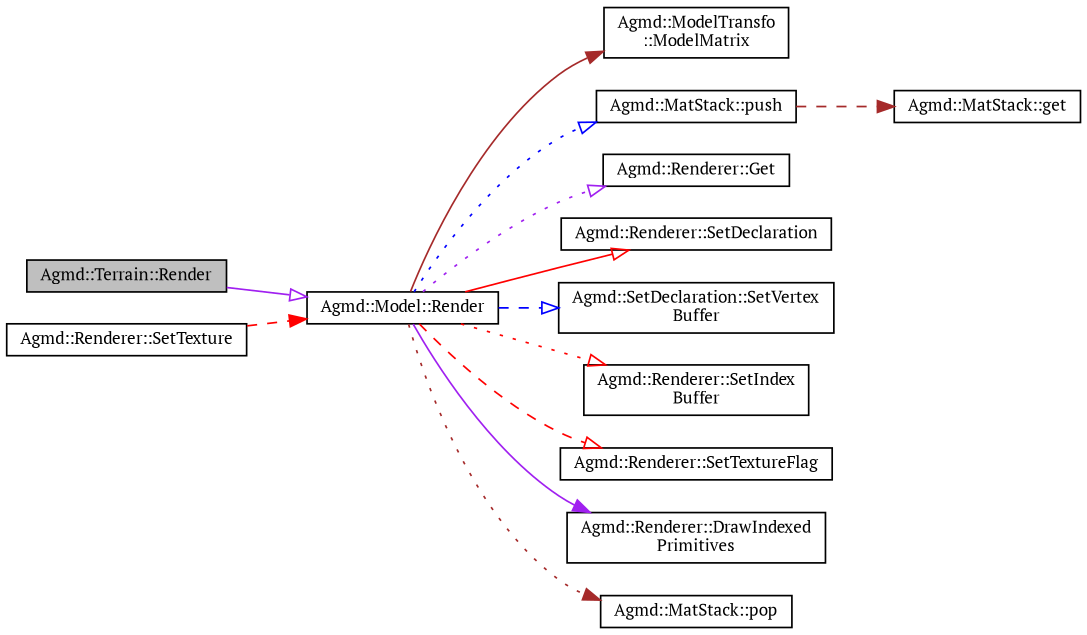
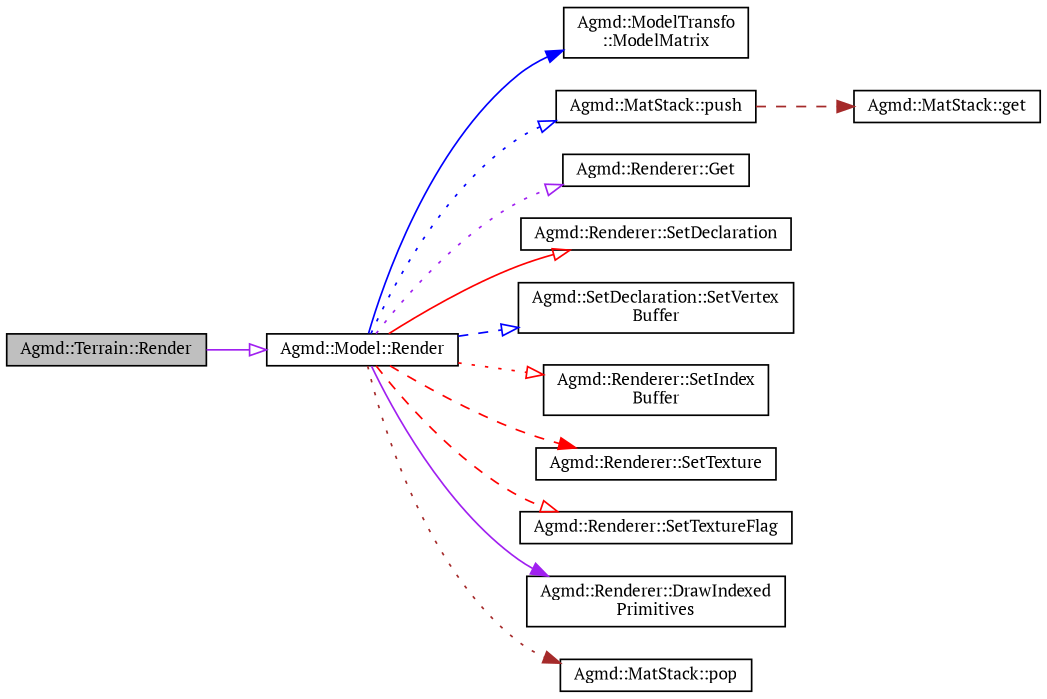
edge "Agmd::Model::Render" -> "Agmd::ModelTransfo ::ModelMatrix": color brown -> blue
edge "Agmd::Renderer::SetTexture" -> "Agmd::Model::Render": reversed
